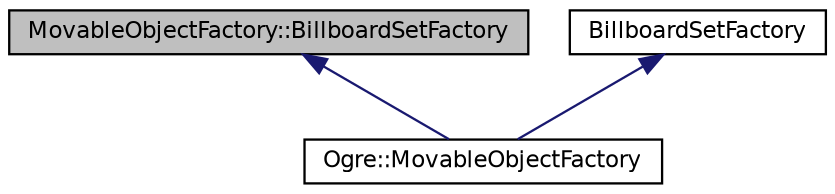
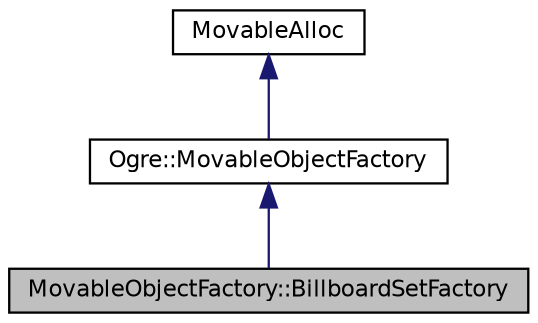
node "BillboardSetFactory": label "BillboardSetFactory" -> "MovableAlloc"
edge "Ogre::MovableObjectFactory" -> "MovableObjectFactory::BillboardSetFactory": reversed
